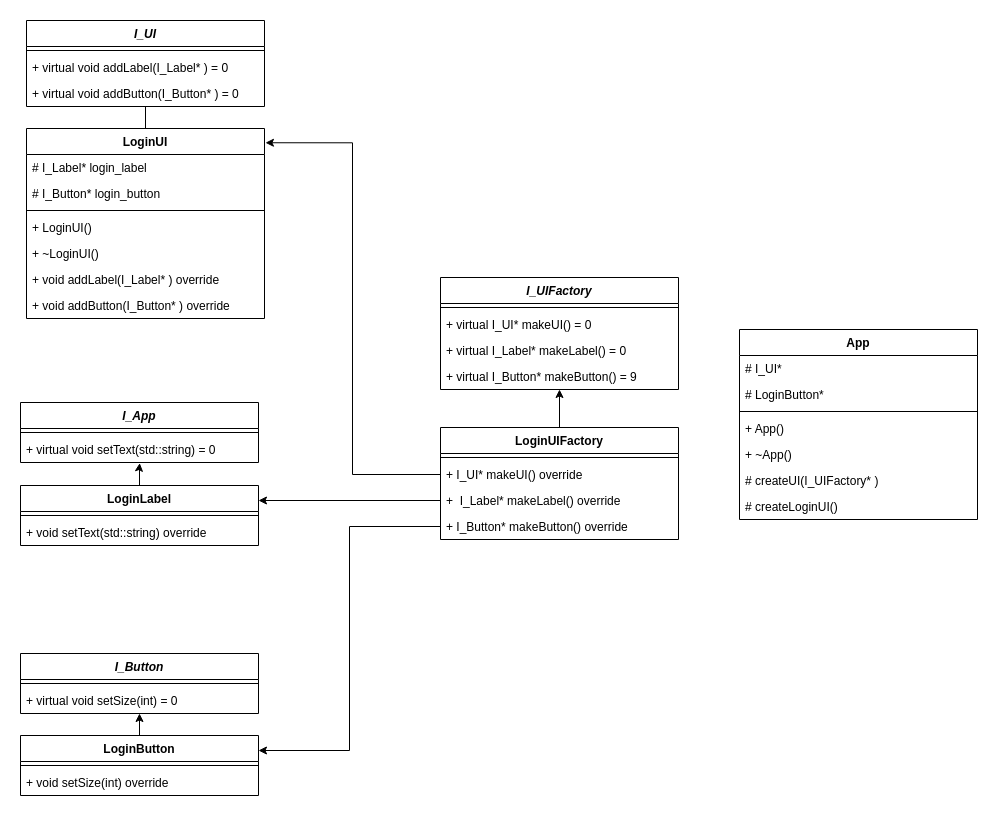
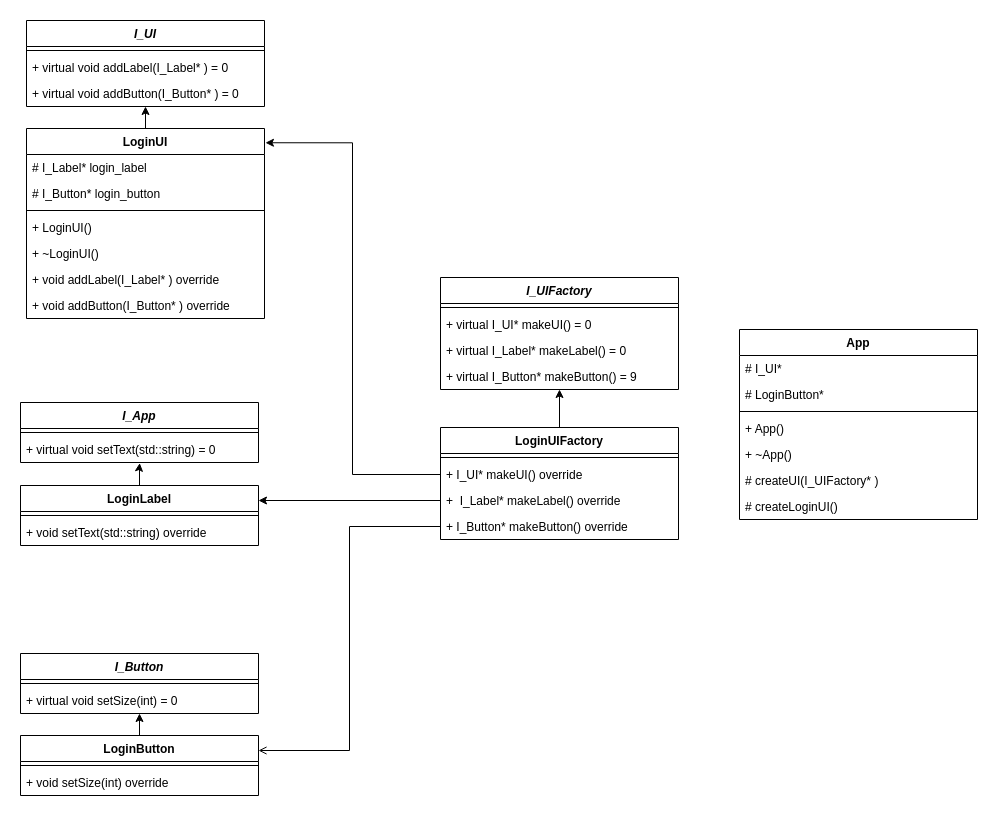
edge "I_UI" -- "LoginUI": arrowhead none -> classic
edge "+ I_Button* makeButton() override" -> "LoginButton": arrowhead classic -> open
